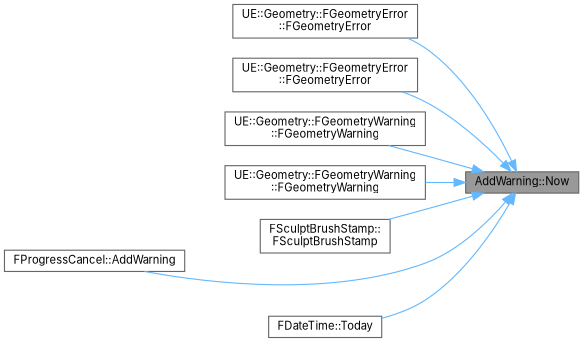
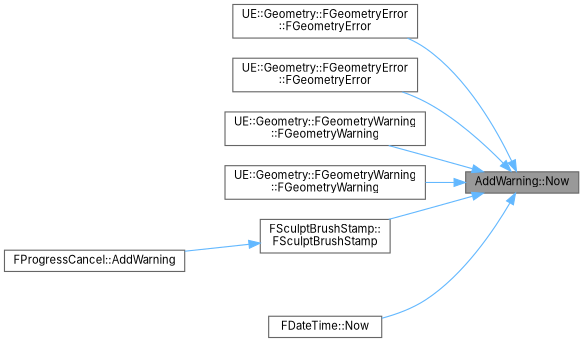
edge "FProgressCancel::AddWarning" -> "AddWarning::Now": now "FProgressCancel::AddWarning" -> "FSculptBrushStamp:: FSculptBrushStamp"
node "FDateTime::Today": label "FDateTime::Today" -> "FDateTime::Now"
